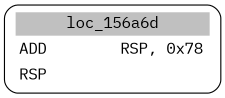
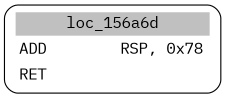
node "loc_156a6d": text "RSP" -> "RET"
